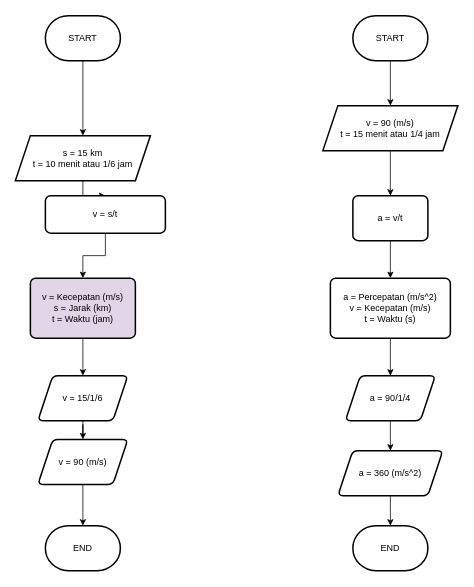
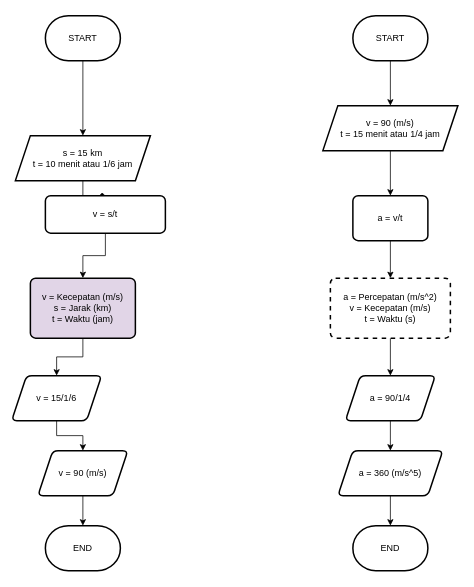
edge "s = 15 km t = 10 menit atau 1/6 jam" -> "v = s/t": arrowhead classic -> diamond
node "a = Percepatan (m/s^2) v = Kecepatan (m/s) t = Waktu (s)": style solid -> dashed
node "v = 15/1/6": moved (83, 398) -> (57, 398)
node "v = 90 (m/s)": moved (83, 462) -> (83, 473)
node "a = 360 (m/s^2)": label "a = 360 (m/s^2)" -> "a = 360 (m/s^5)"
